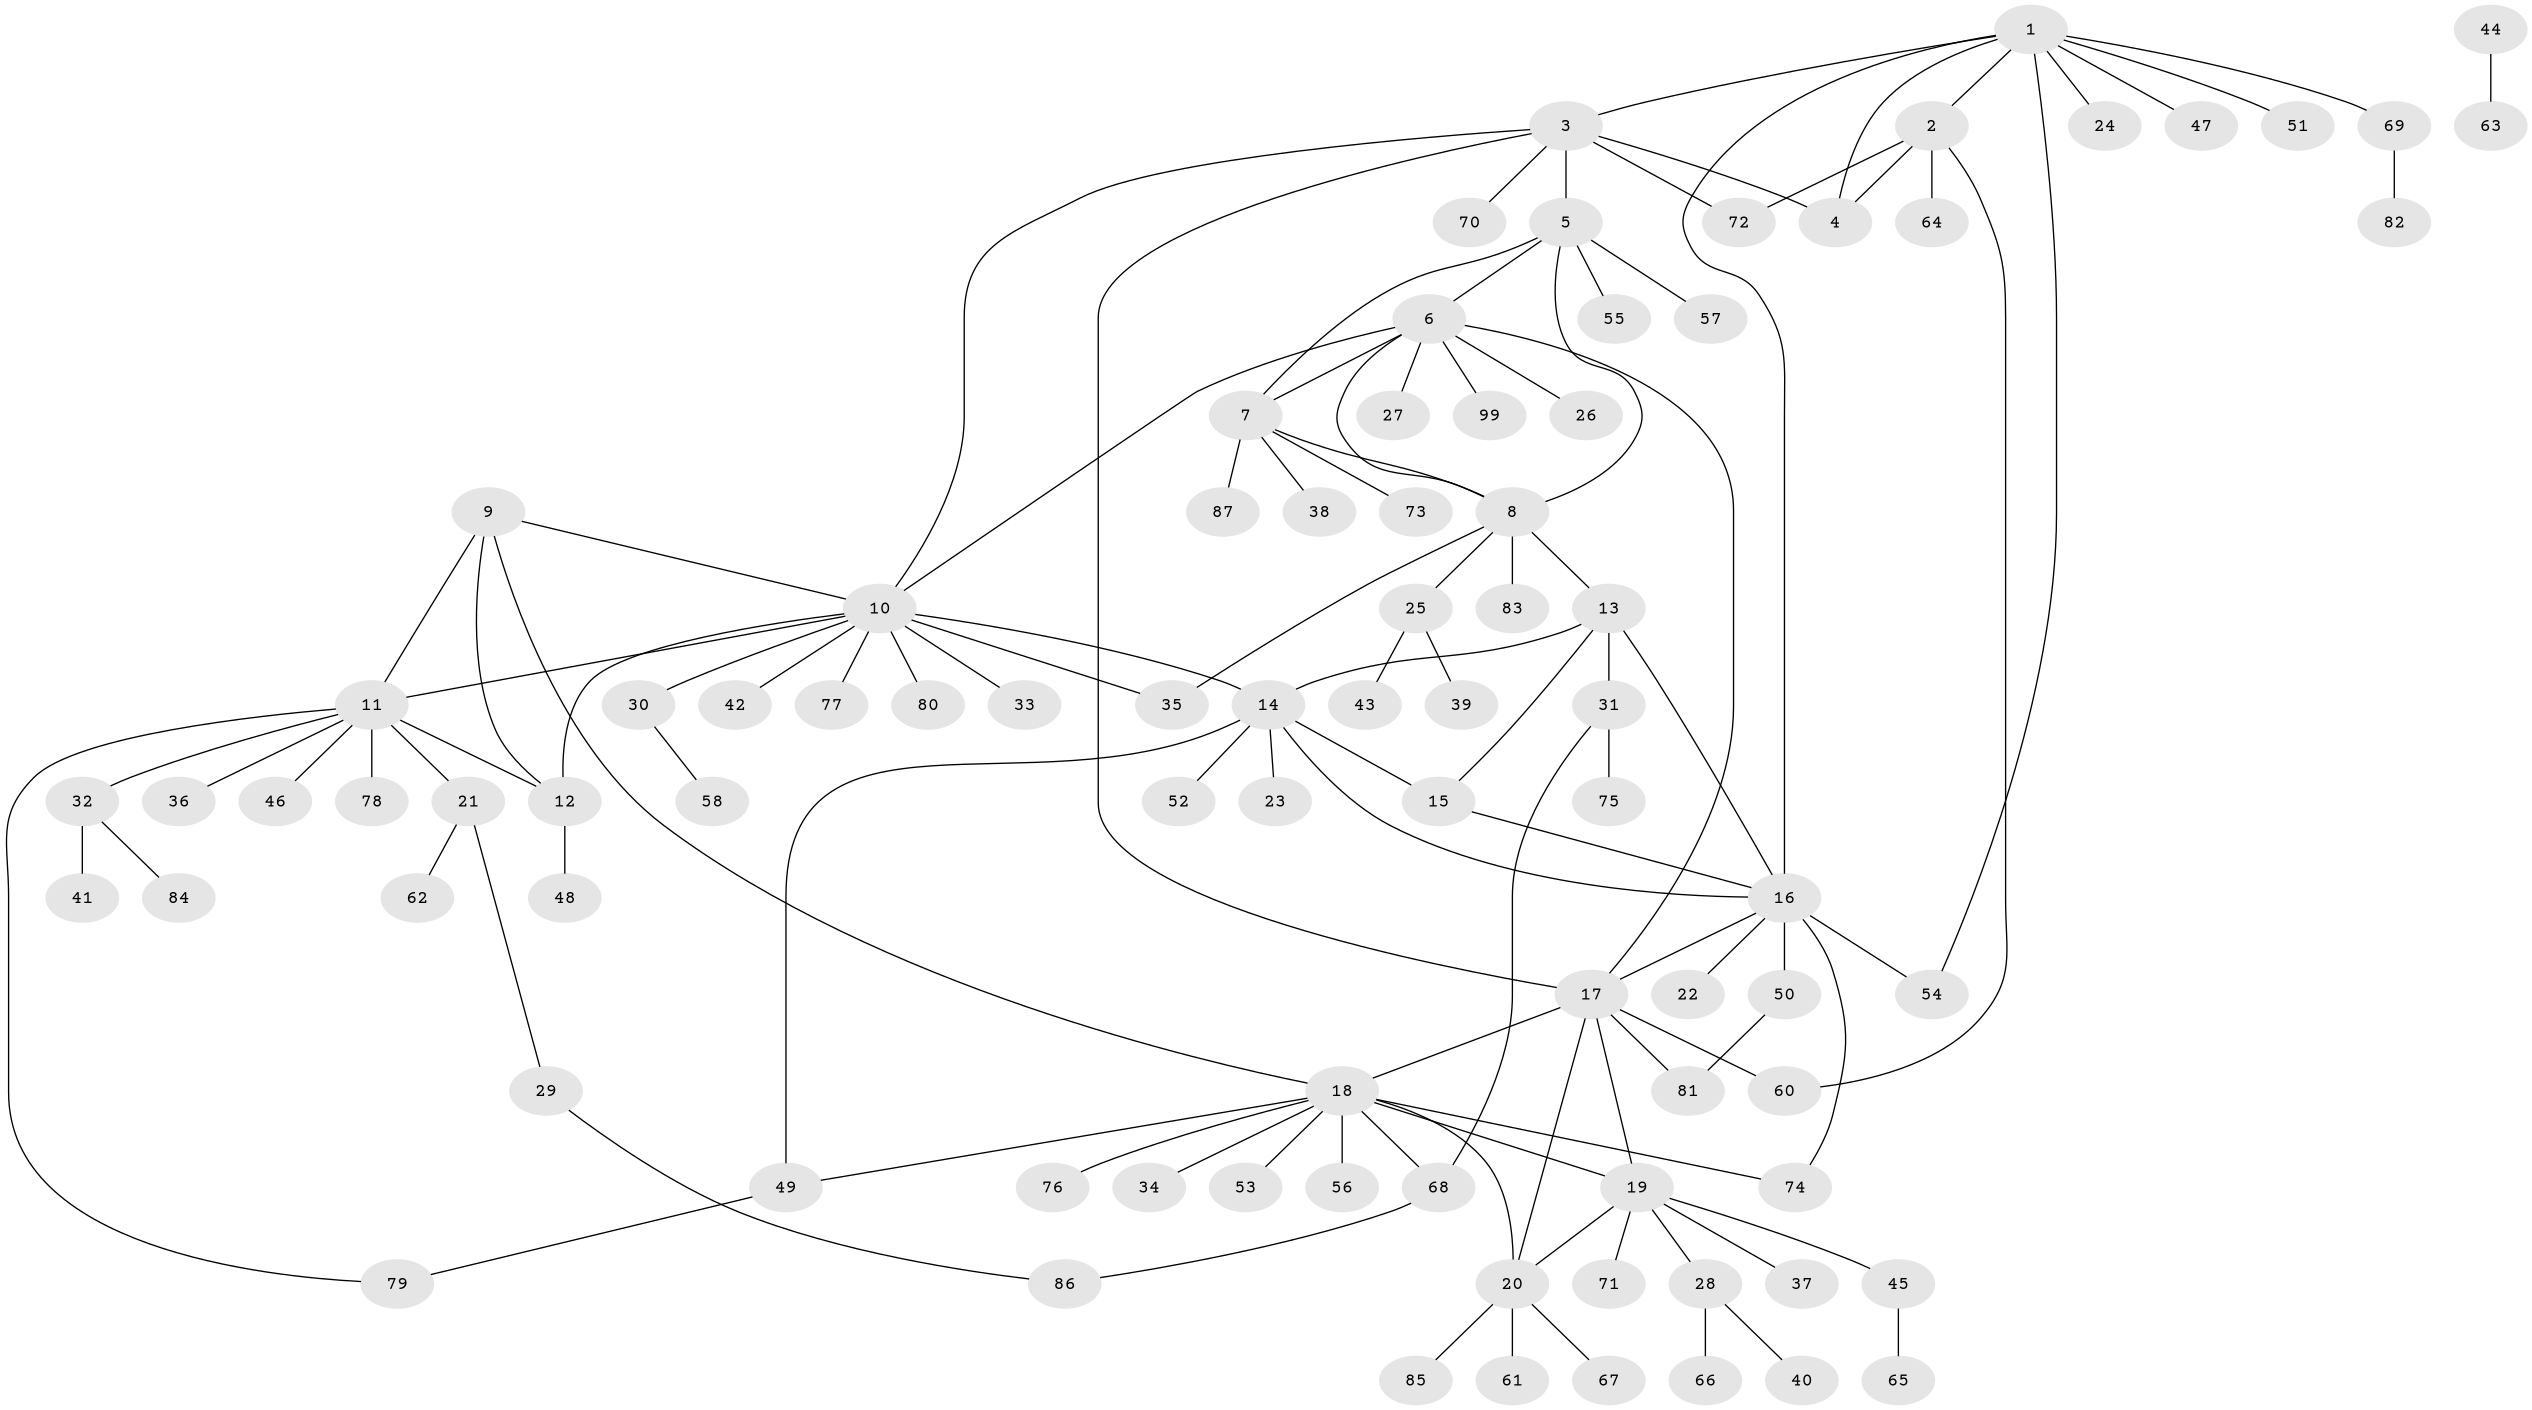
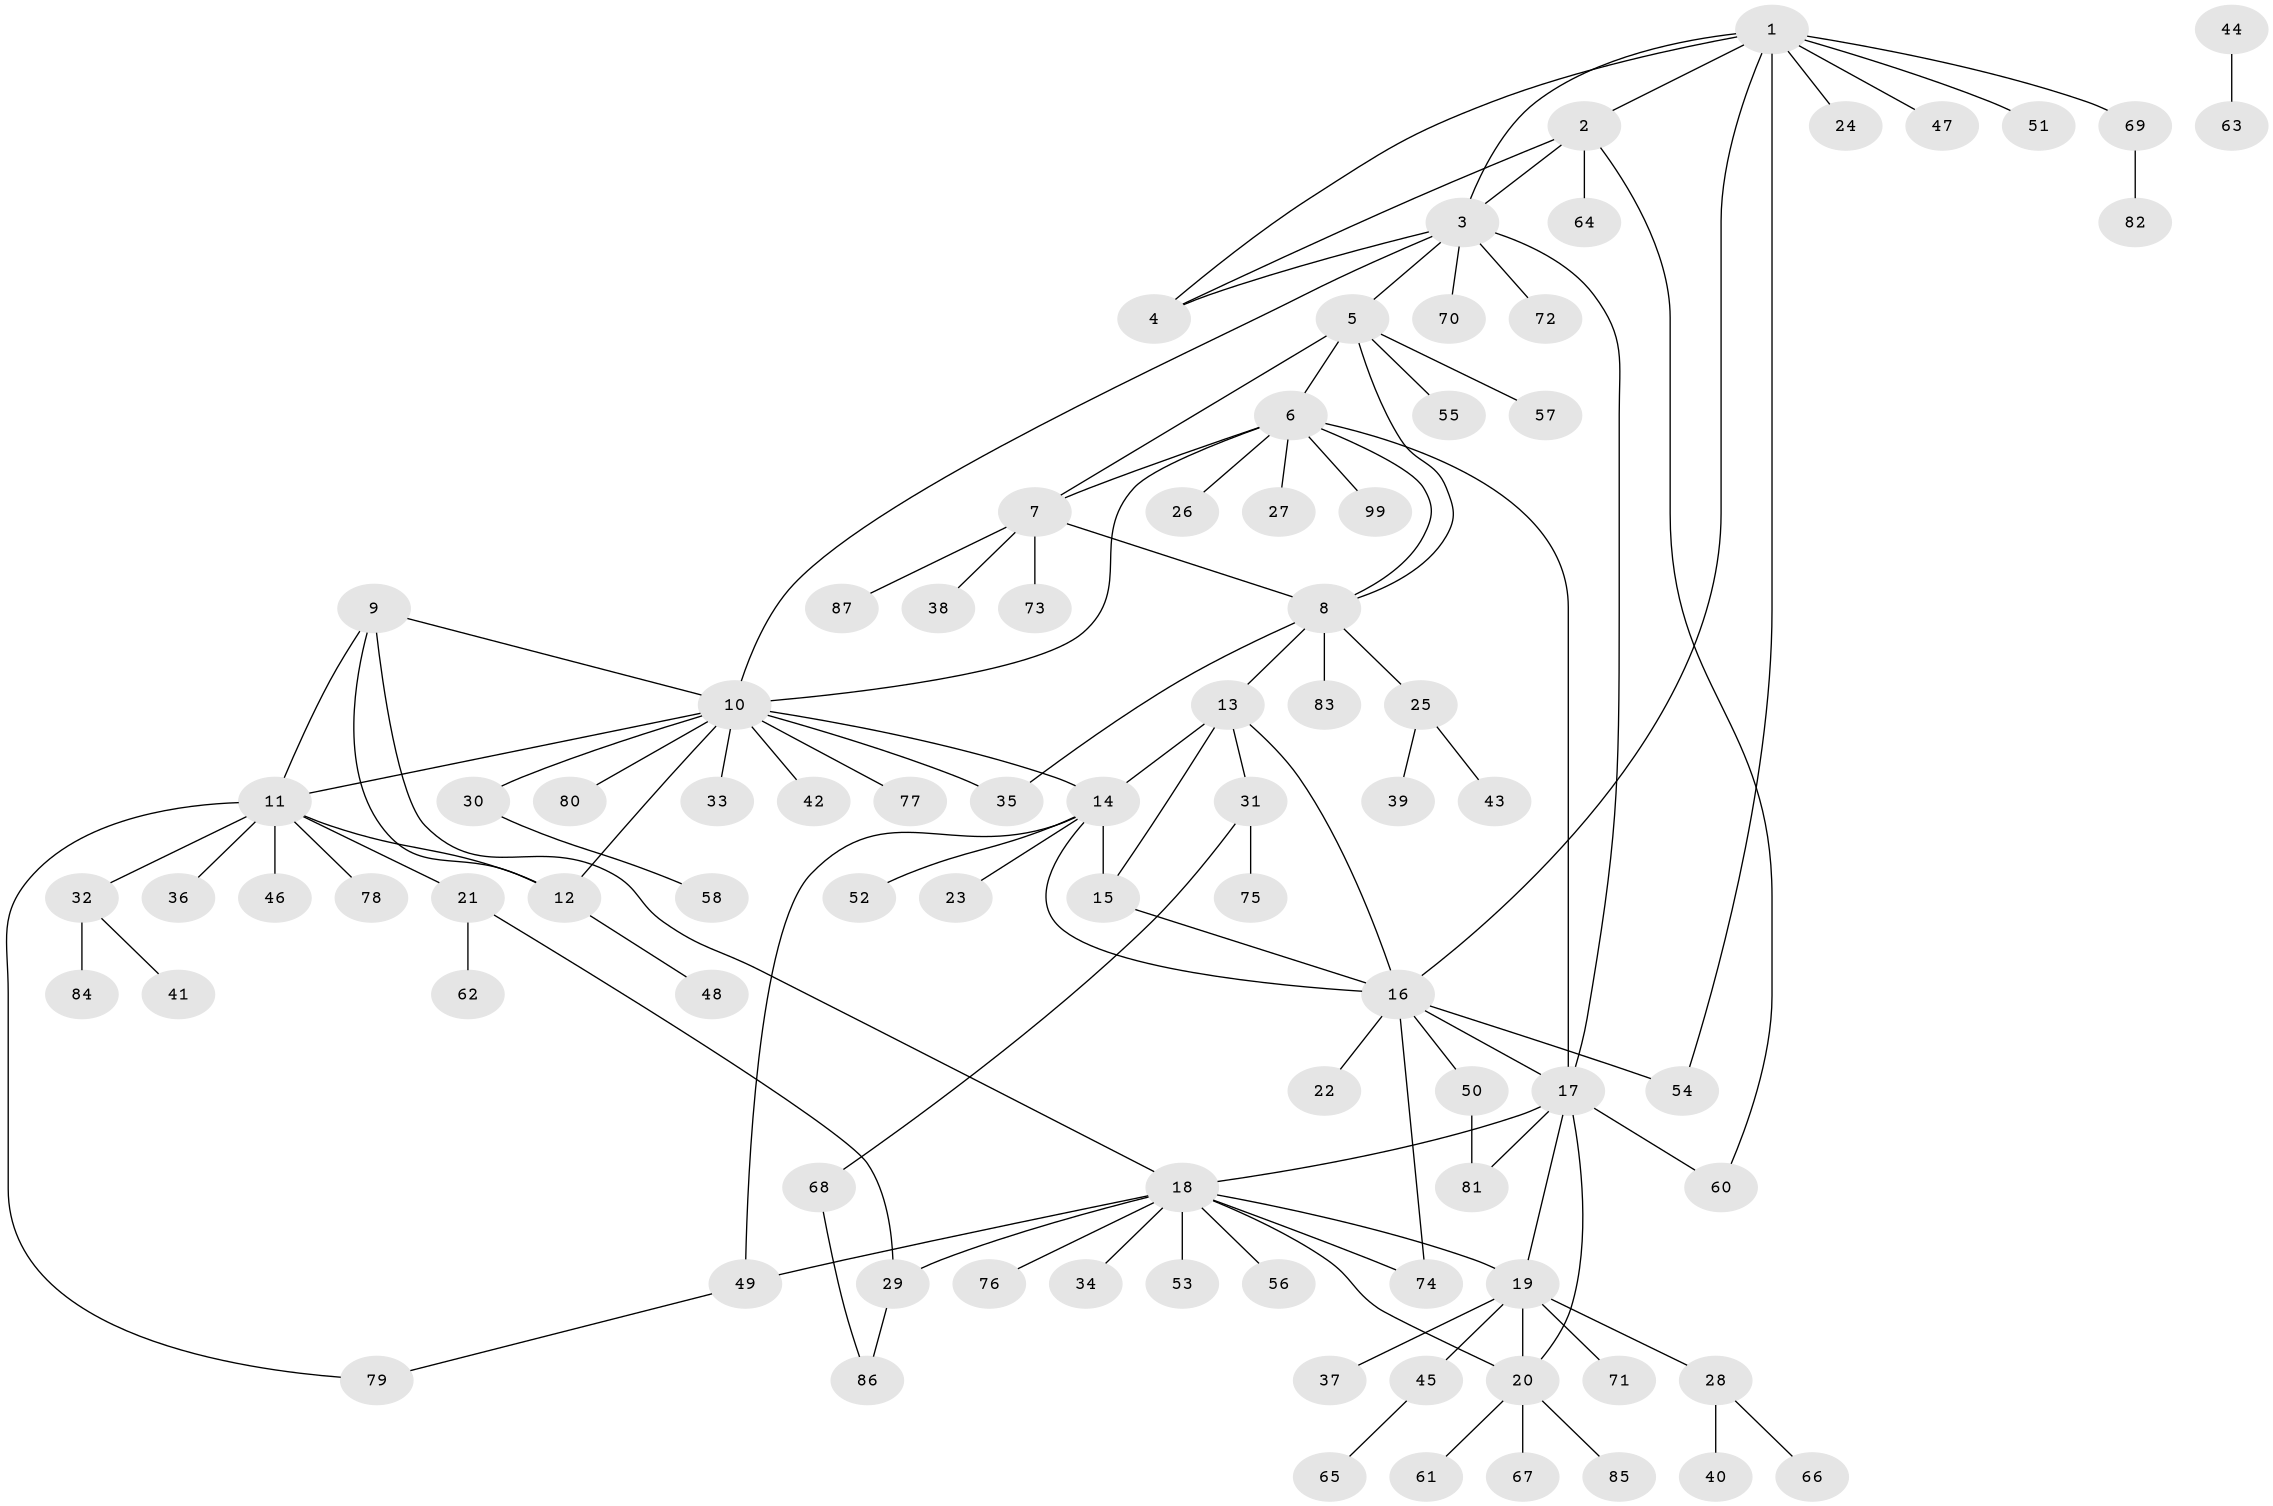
edge "2" -- "72": now "2" -- "3"
edge "18" -- "68": now "18" -- "29"
